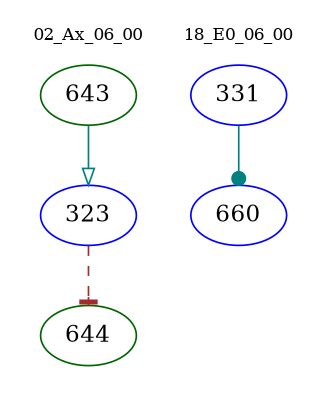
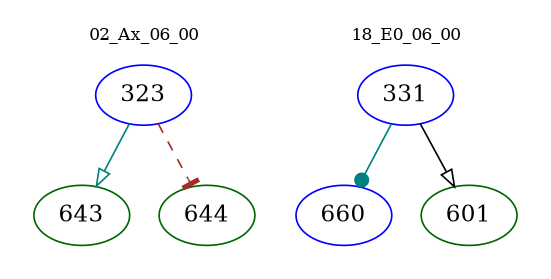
edge "643" -> "323": reversed
node "601": added
